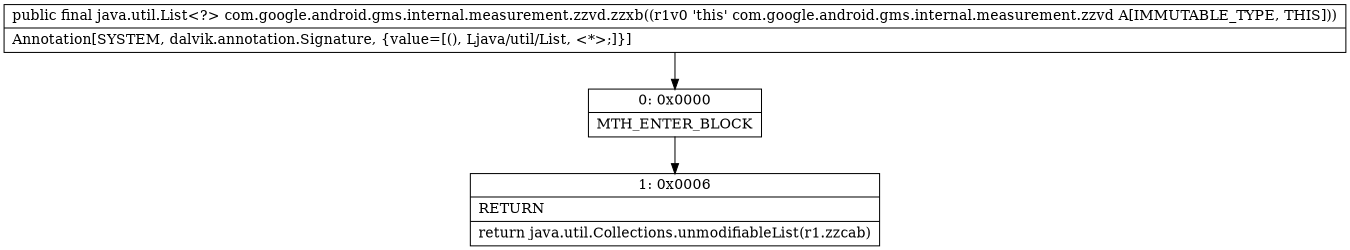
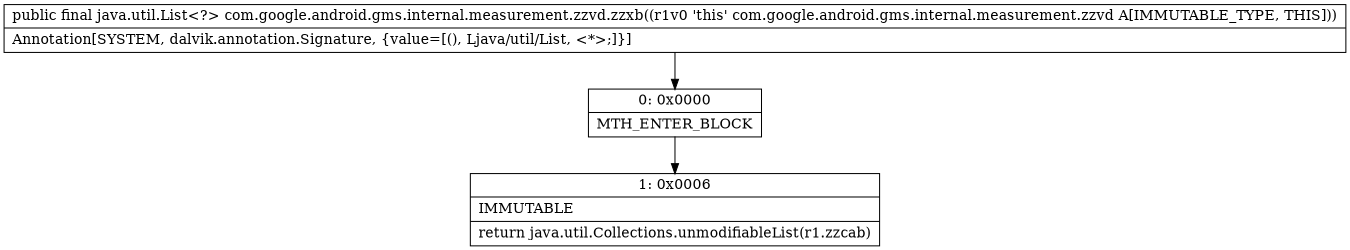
node "1: 0x0006": text "RETURN" -> "IMMUTABLE"
